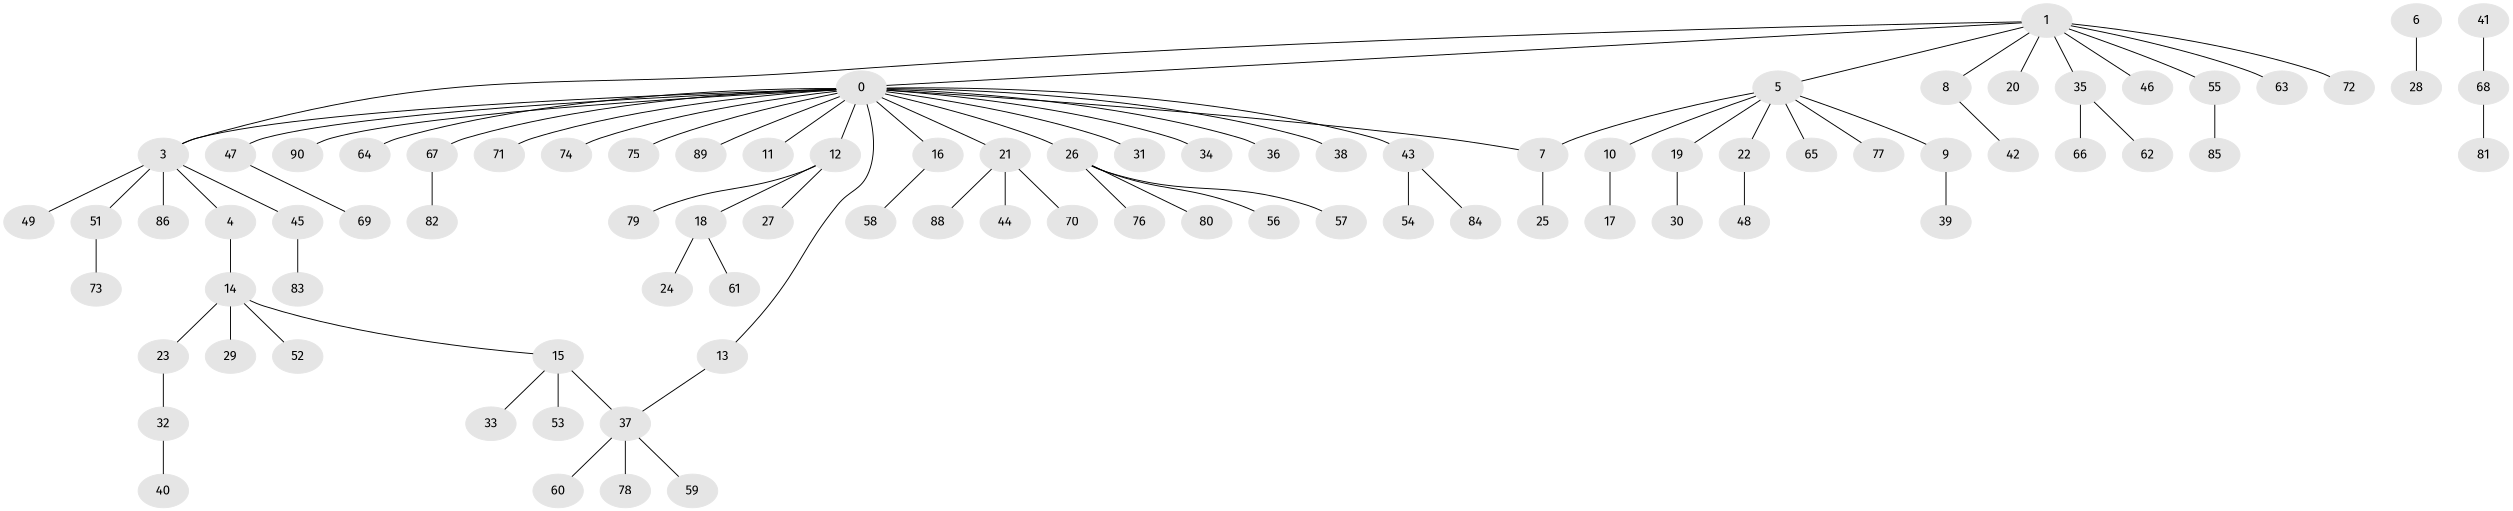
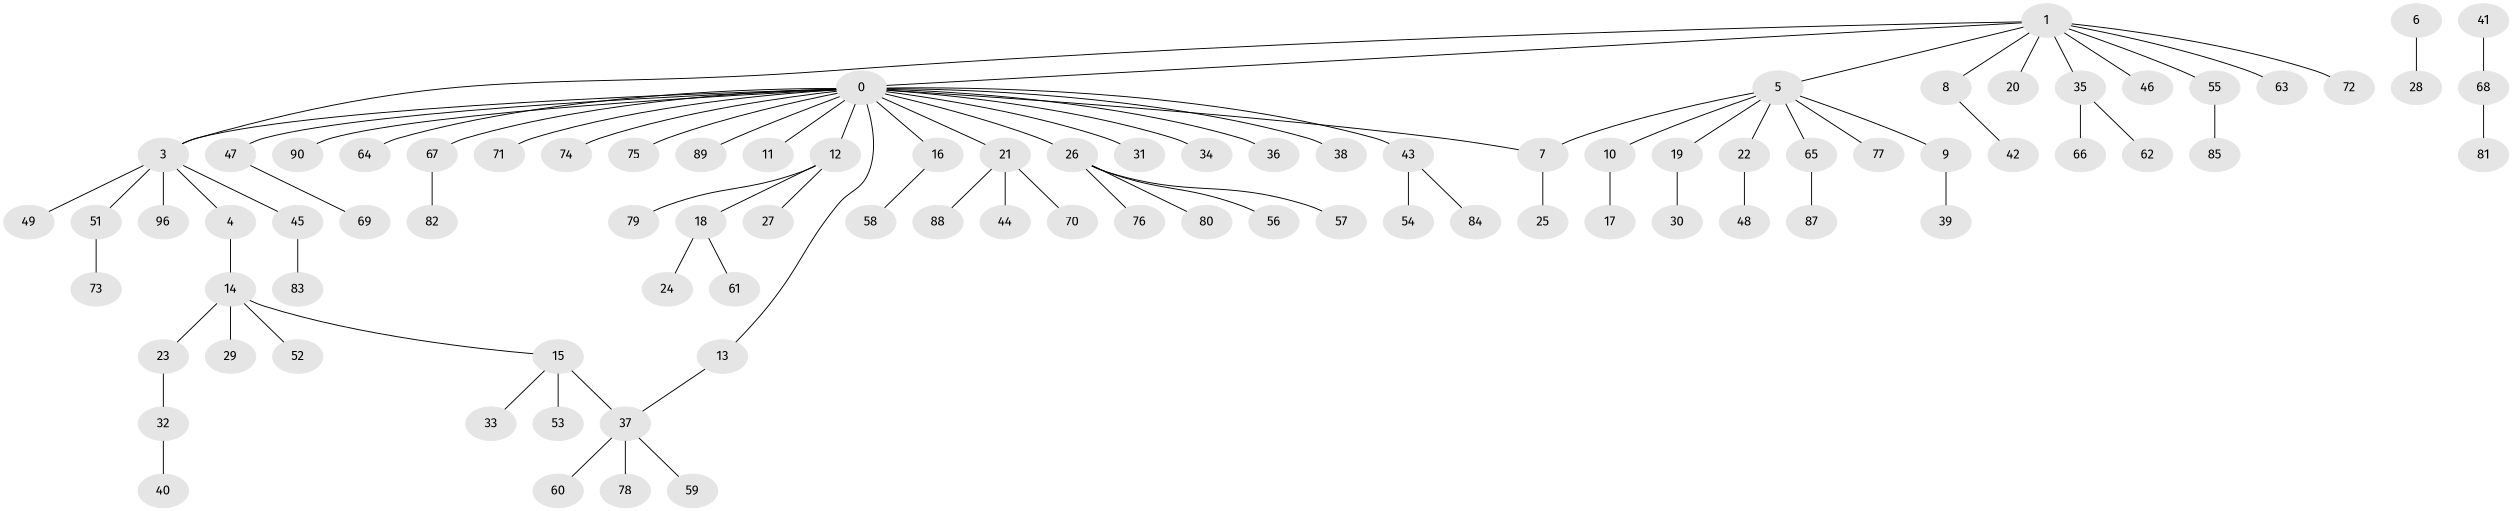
node "86": label "86" -> "96"
node "87": added
